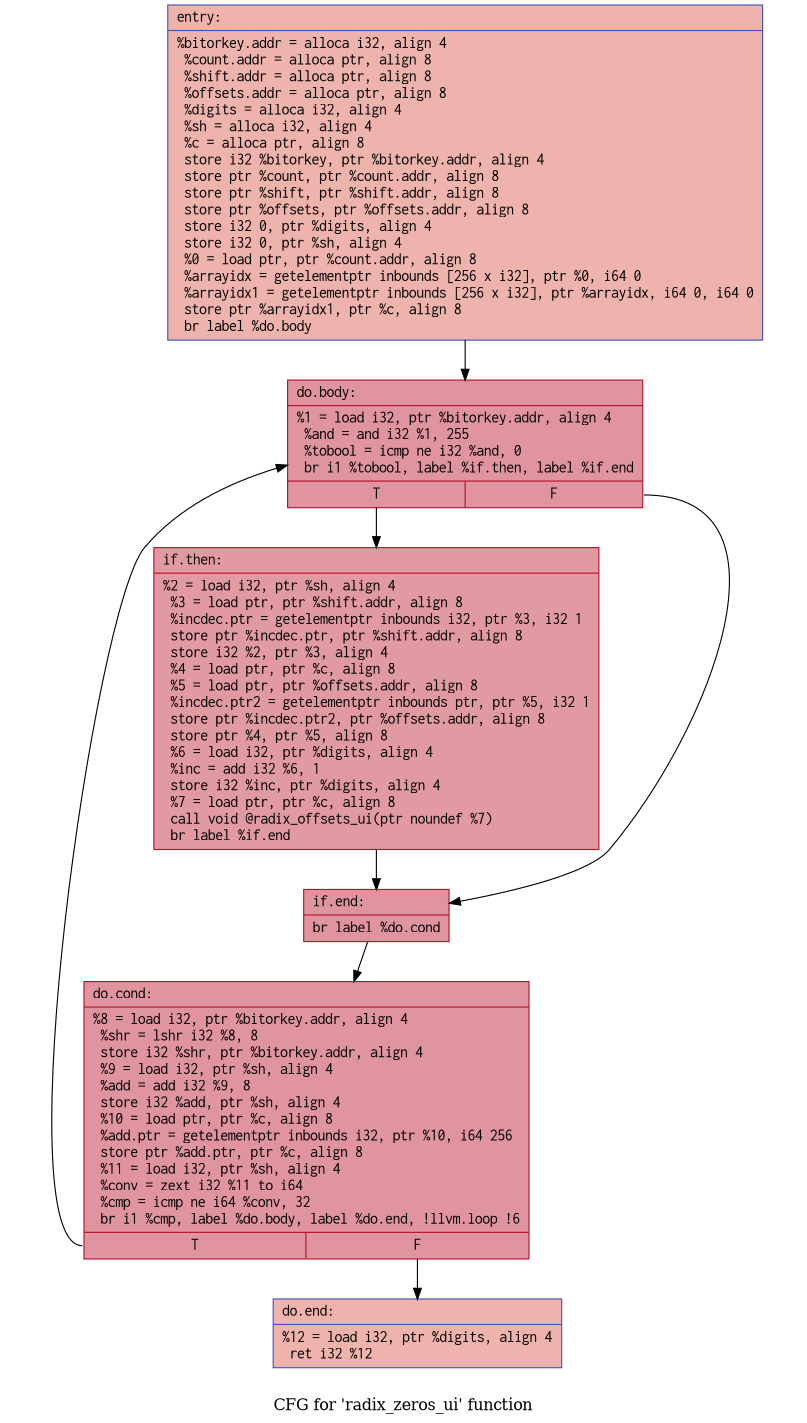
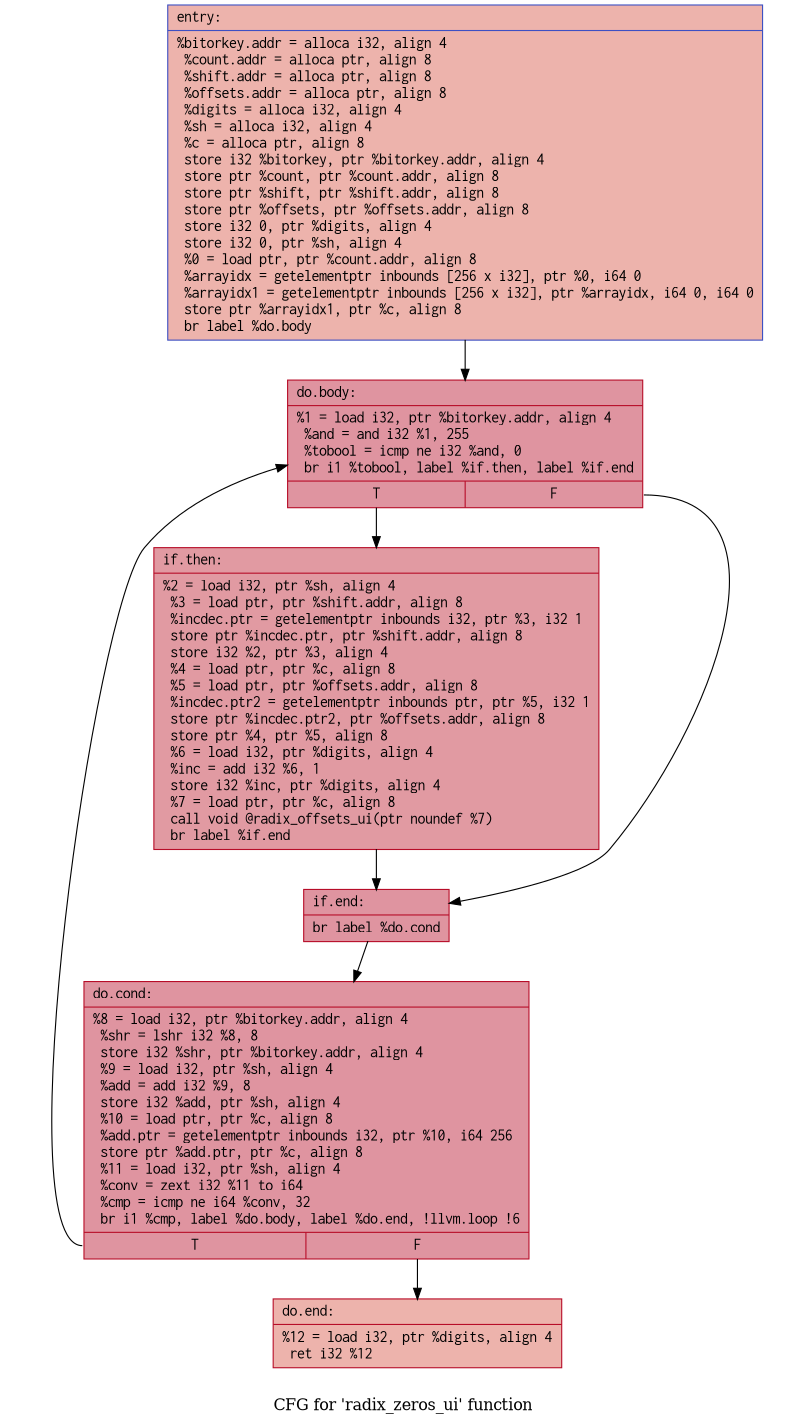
node "do.end:": color #3d50c3ff -> #b70d28ff
